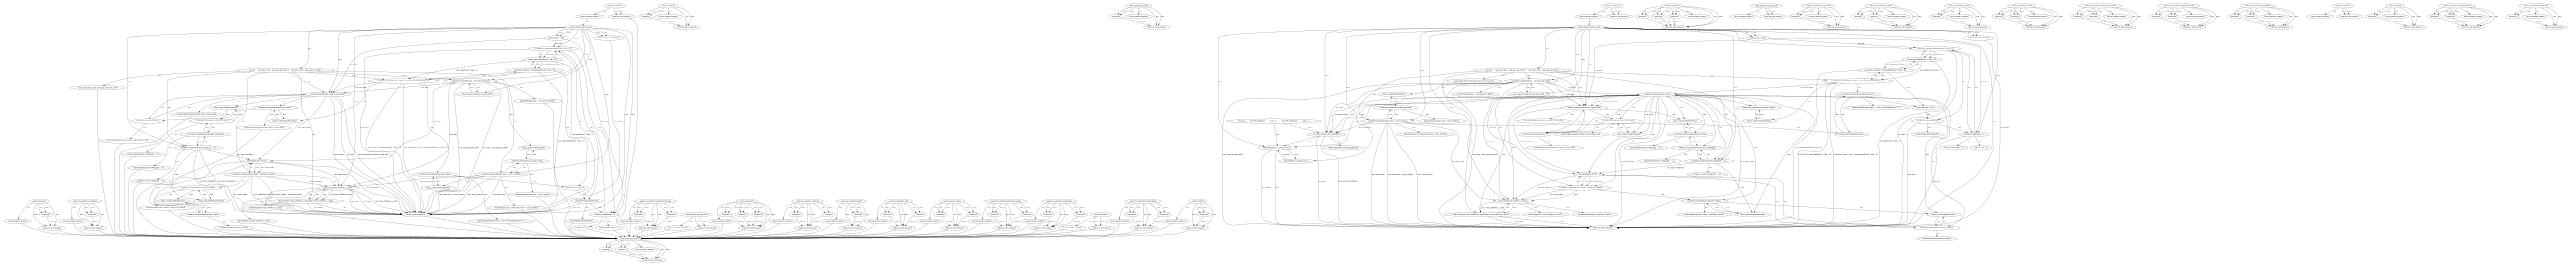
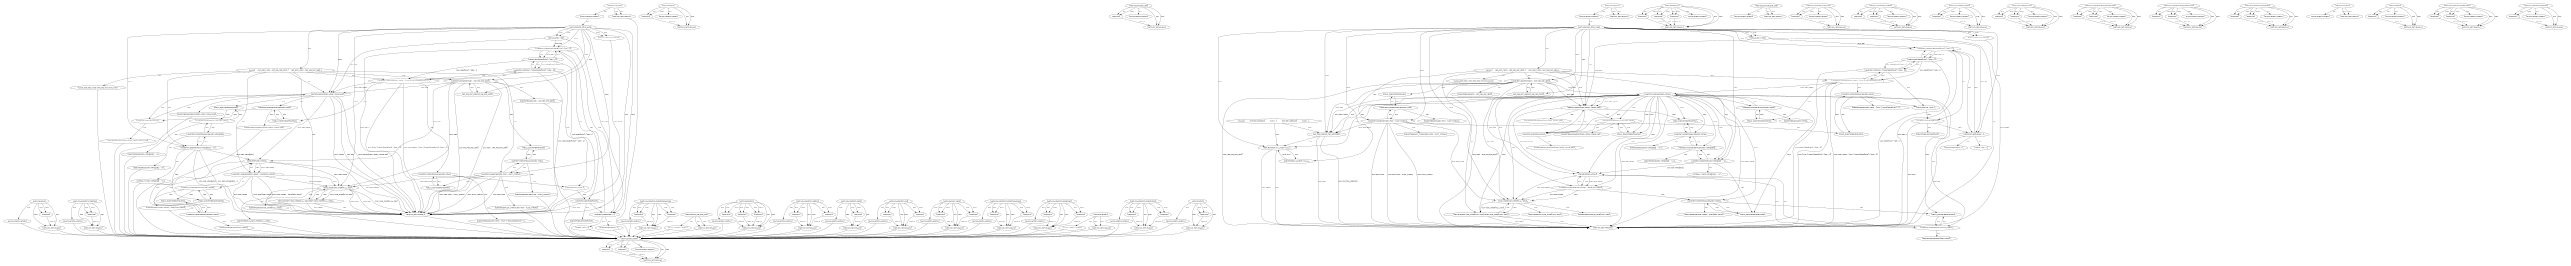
node "(IDENTIFIER,data,!data->strval)": added
node "(IDENTIFIER,data,plist_free_data(data))": removed
